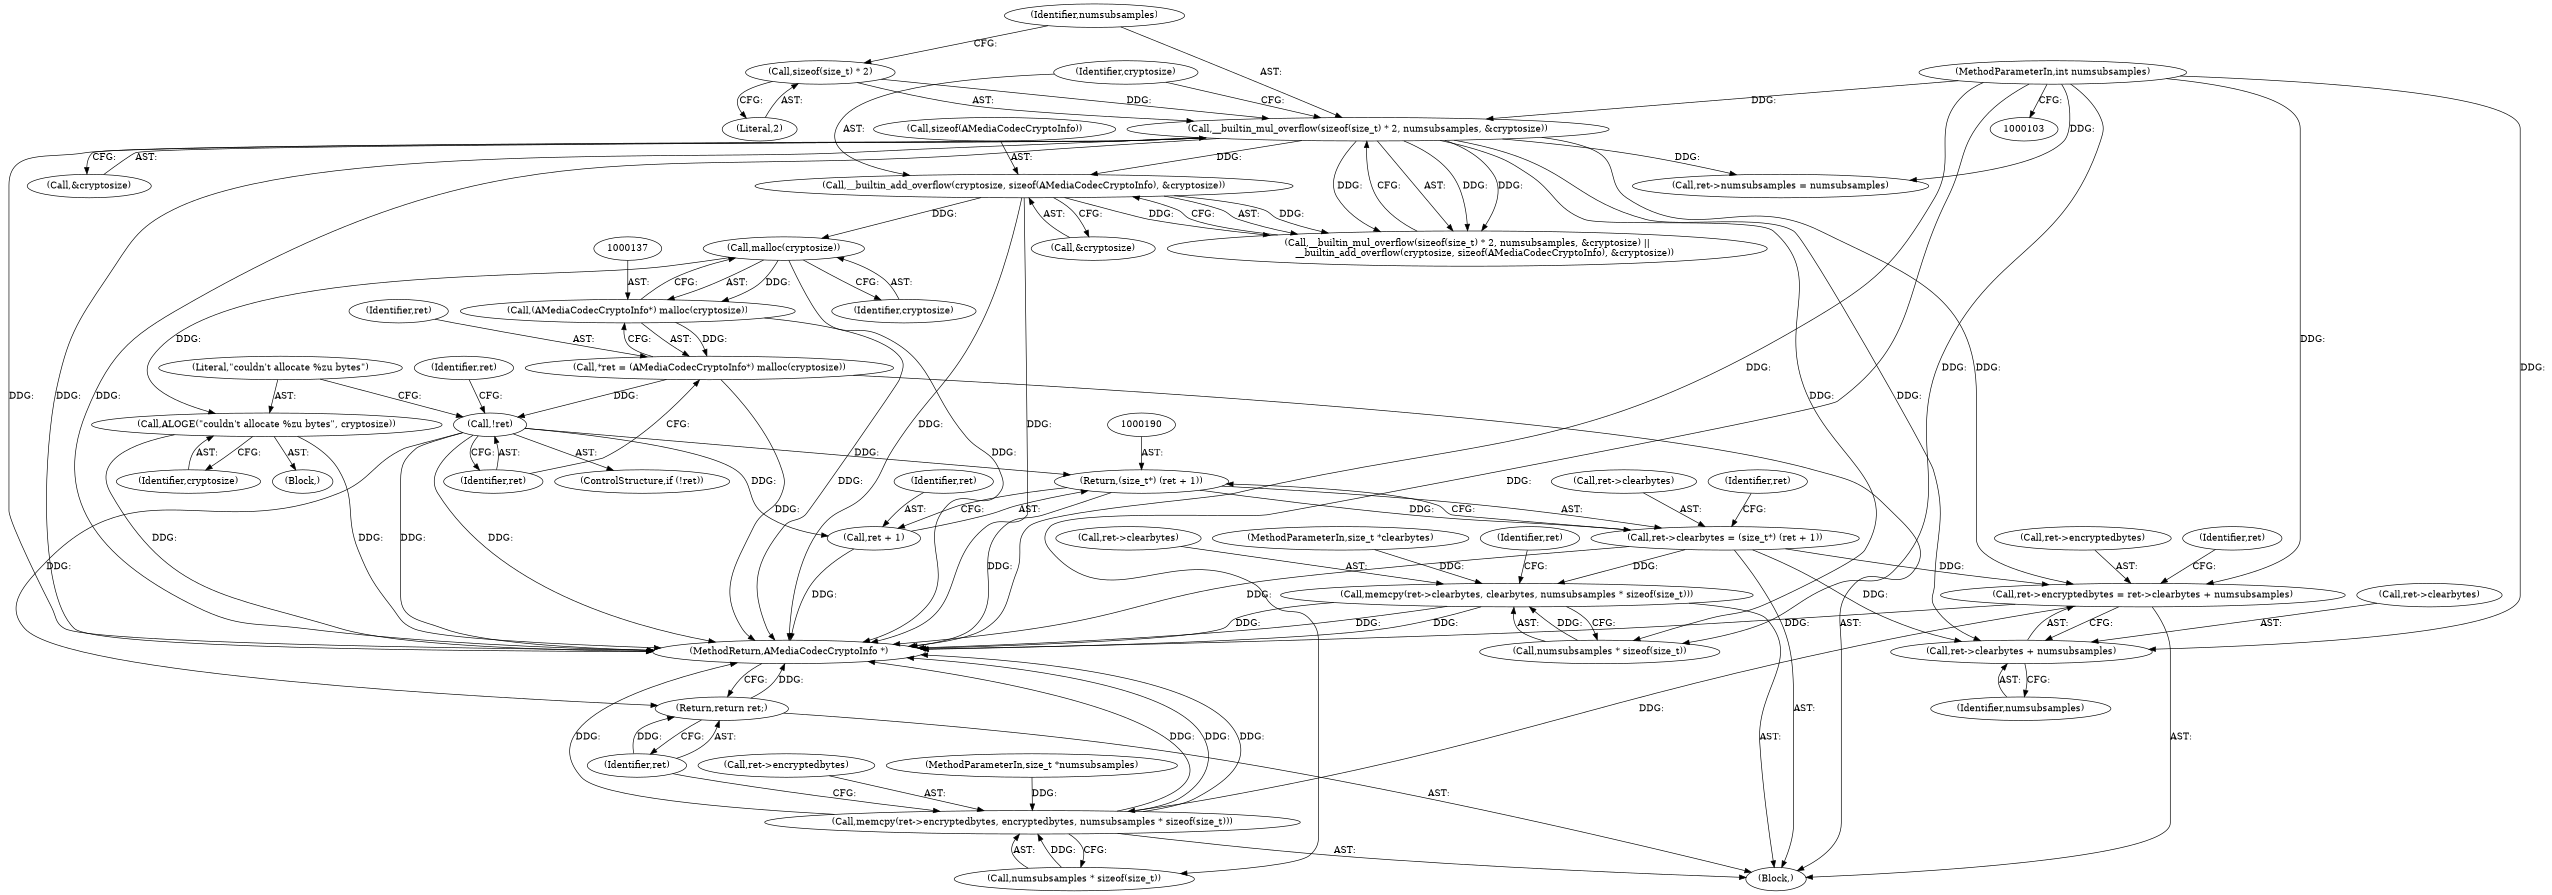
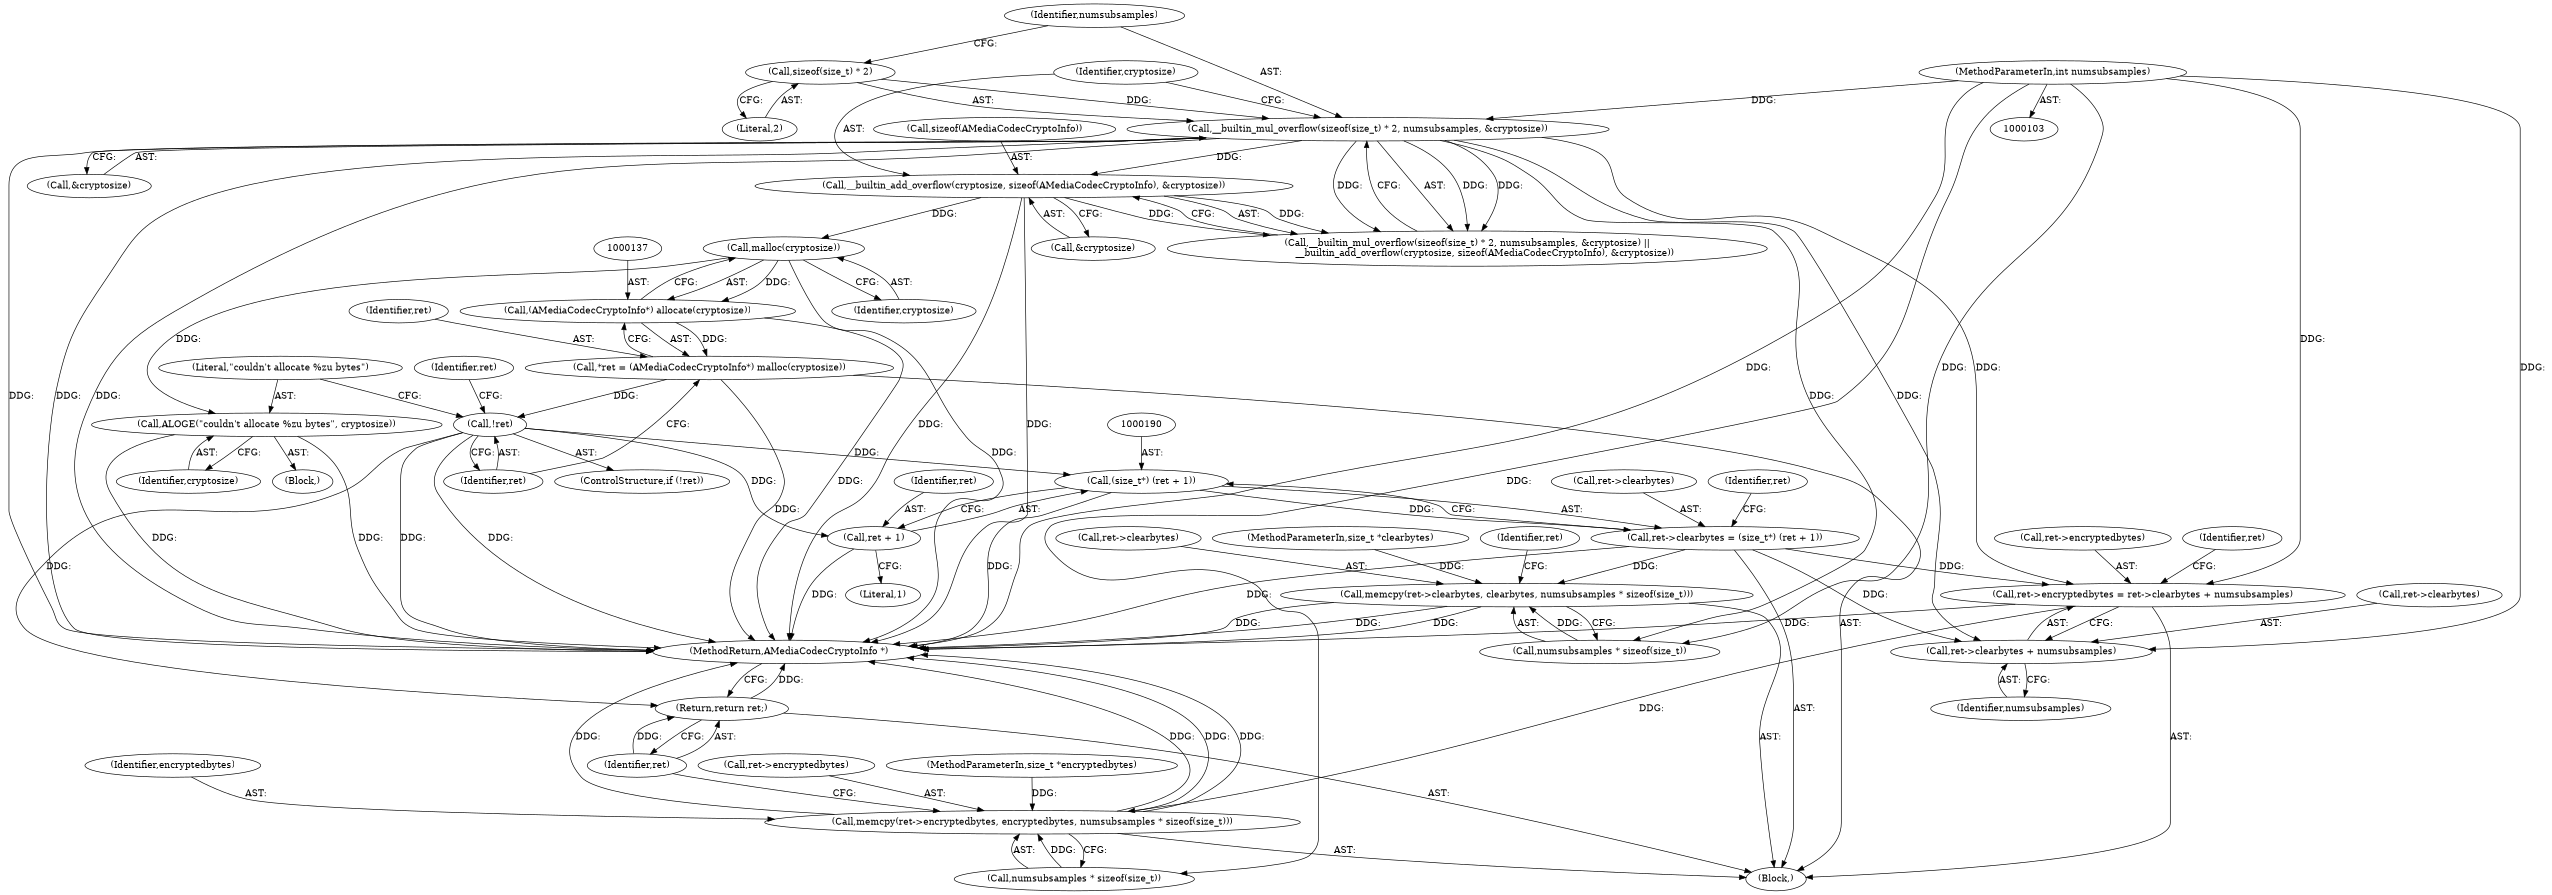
edge "(MethodParameterIn,int numsubsamples)" -> "1000103": label "CFG: " -> "AST: "
node "(Call,ret->numsubsamples = numsubsamples)": removed
node "(Call,(AMediaCodecCryptoInfo*) malloc(cryptosize))": label "(Call,(AMediaCodecCryptoInfo*) malloc(cryptosize))" -> "(Call,(AMediaCodecCryptoInfo*) allocate(cryptosize))"
node "(Return,(size_t*) (ret + 1))": label "(Return,(size_t*) (ret + 1))" -> "(Call,(size_t*) (ret + 1))"
node "(Literal,1)": added
node "(Identifier,encryptedbytes)": added
node "(MethodParameterIn,size_t *numsubsamples)": label "(MethodParameterIn,size_t *numsubsamples)" -> "(MethodParameterIn,size_t *encryptedbytes)"
